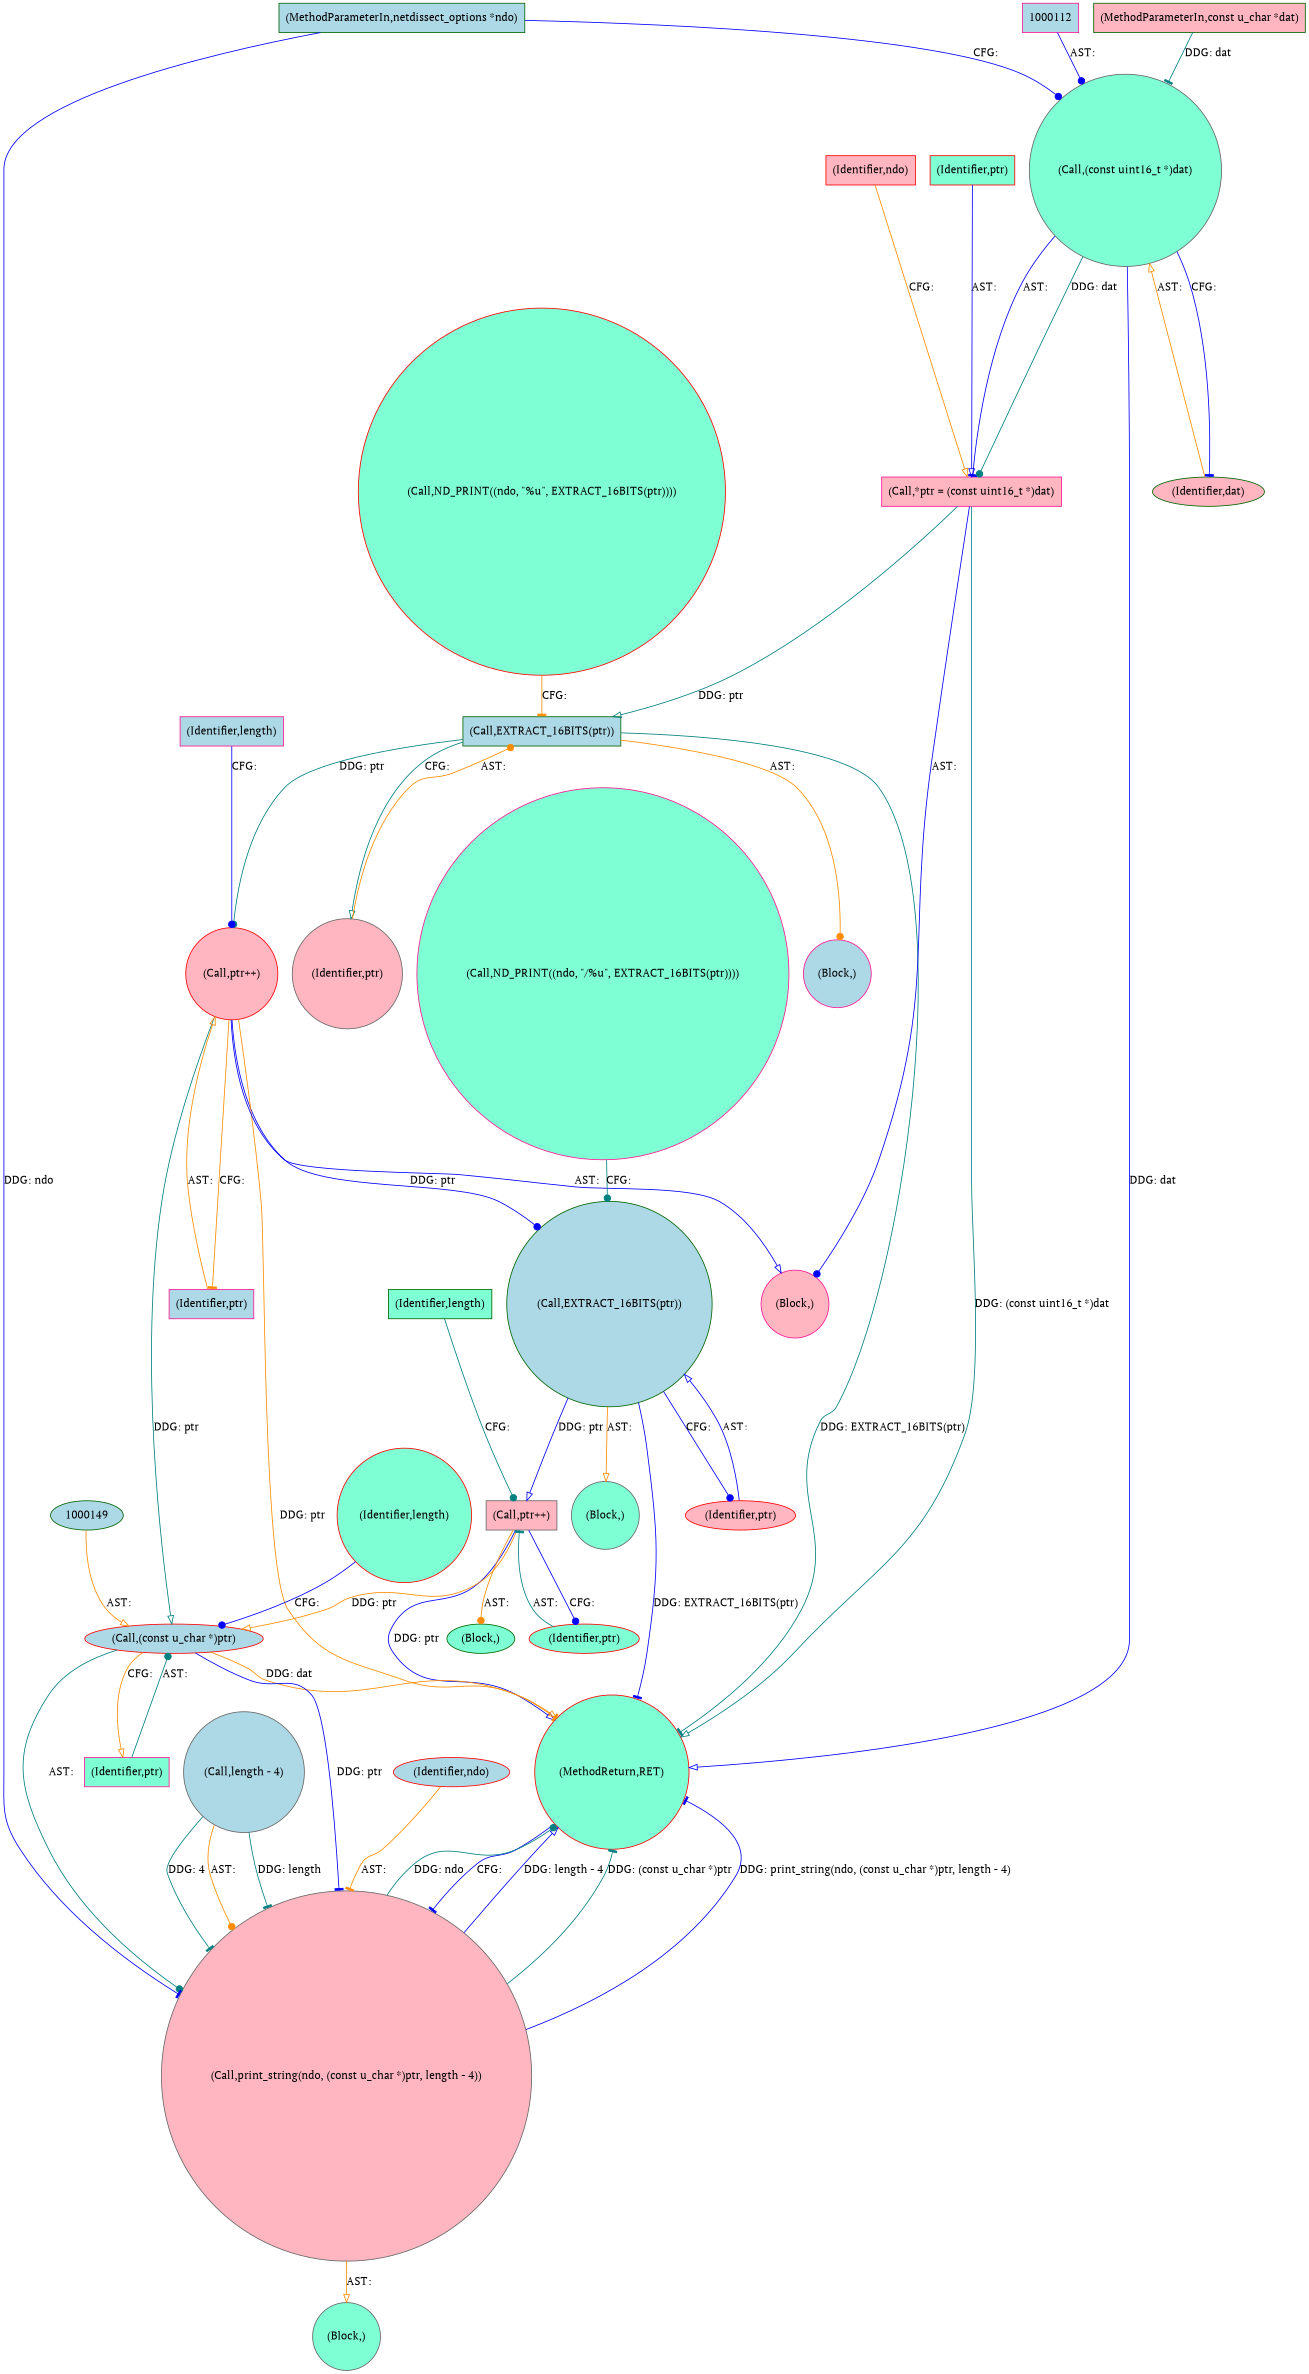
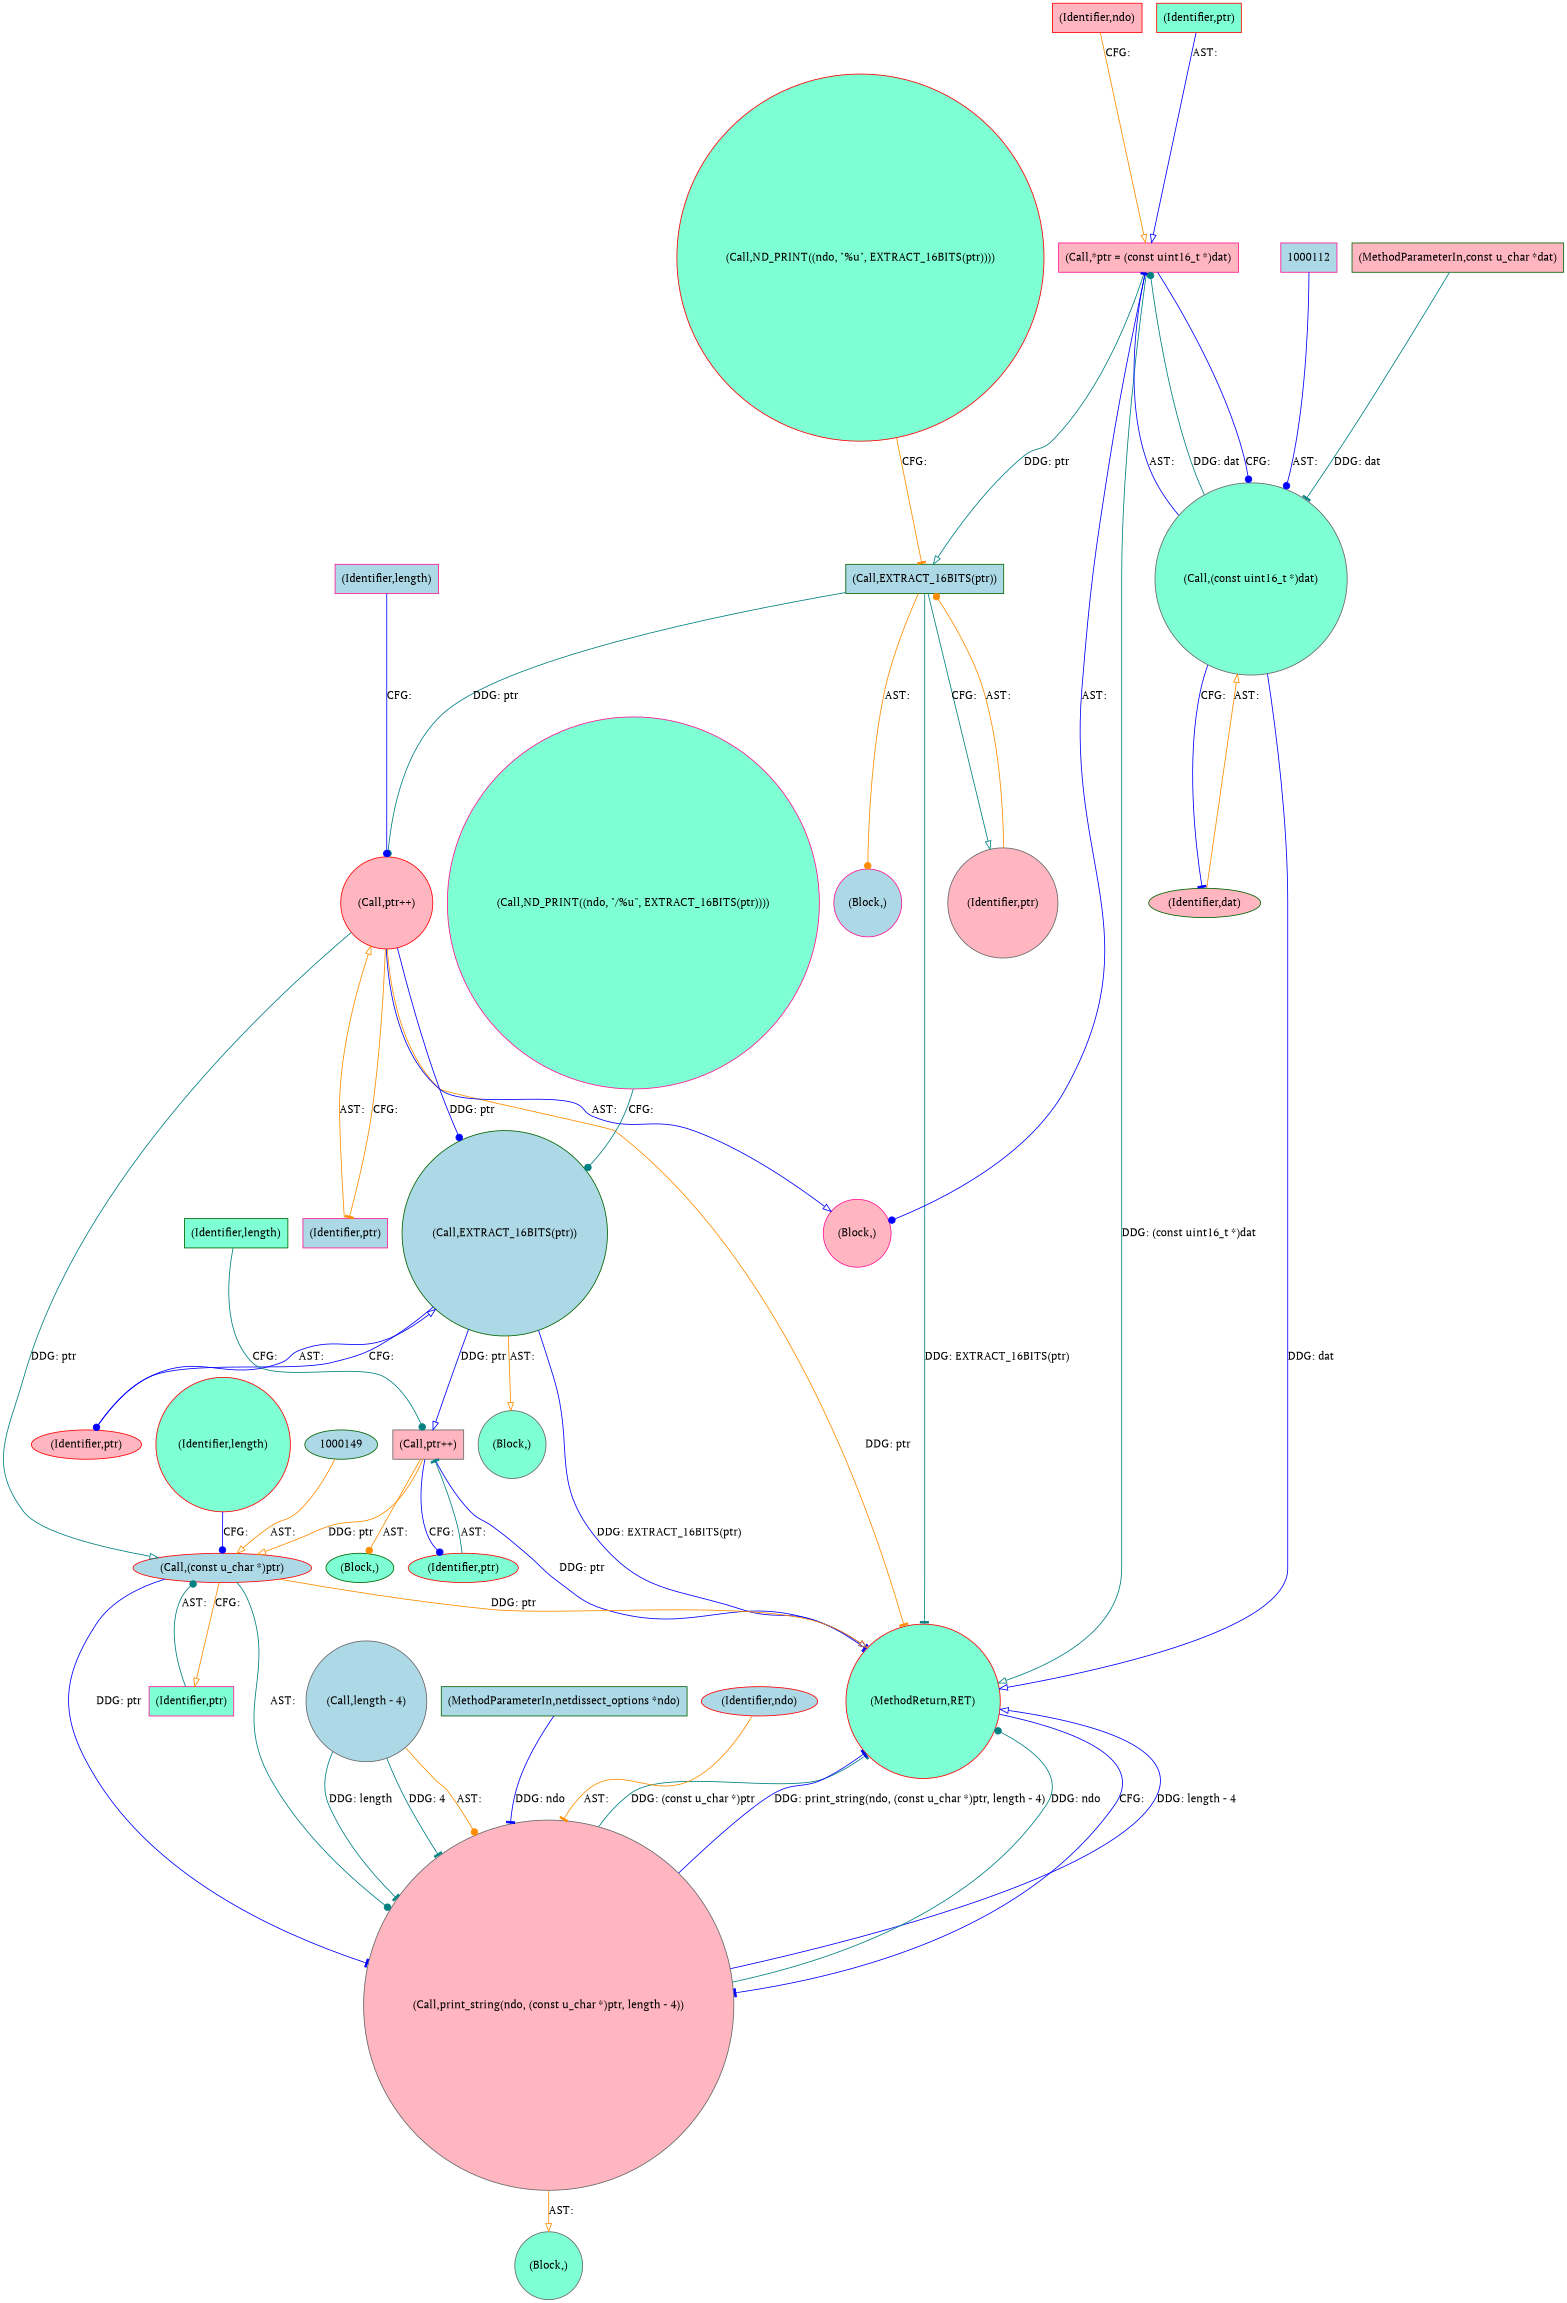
edge "(MethodParameterIn,netdissect_options *ndo)" -> "(Call,(const uint16_t *)dat)": now "(Call,*ptr = (const uint16_t *)dat)" -> "(Call,(const uint16_t *)dat)"
edge "(Call,(const u_char *)ptr)" -> "(MethodReturn,RET)": label "DDG: dat" -> "DDG: ptr"
